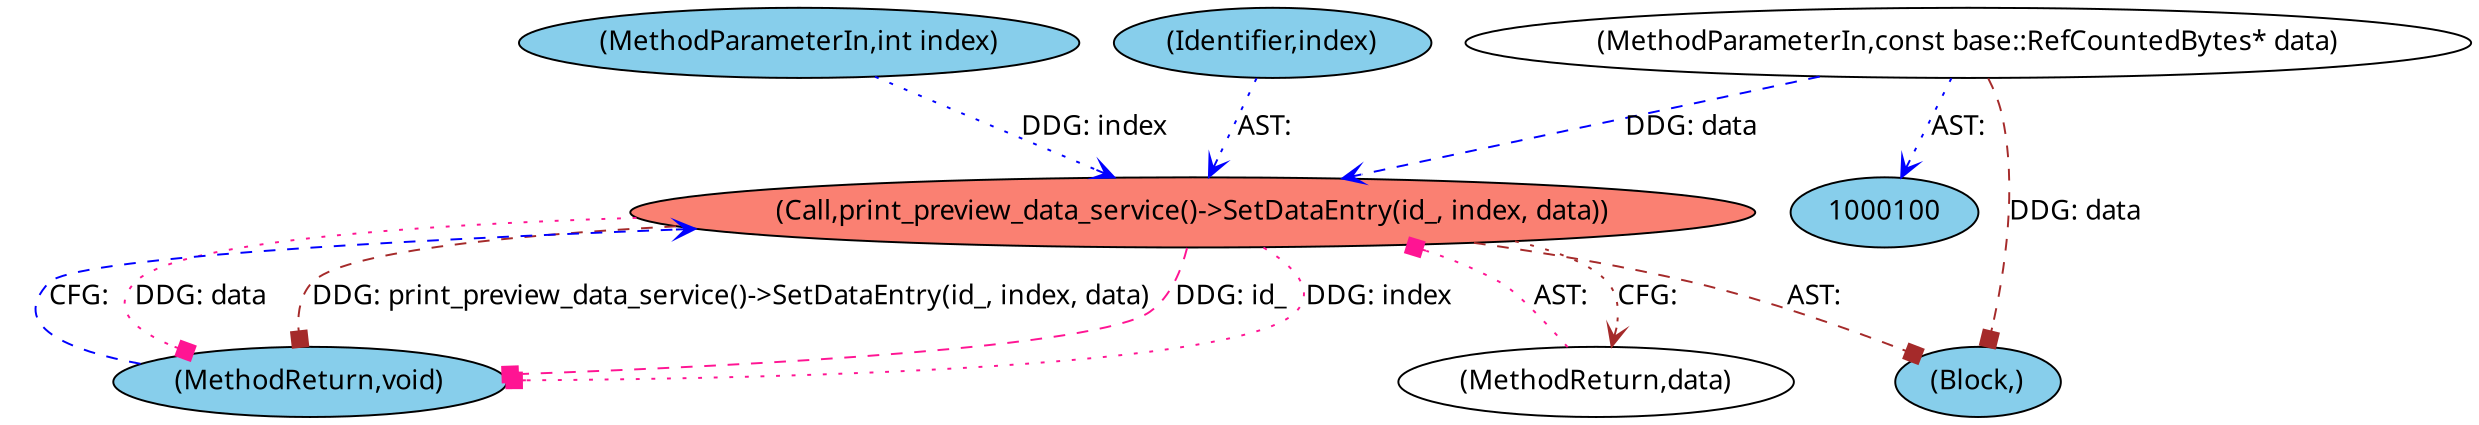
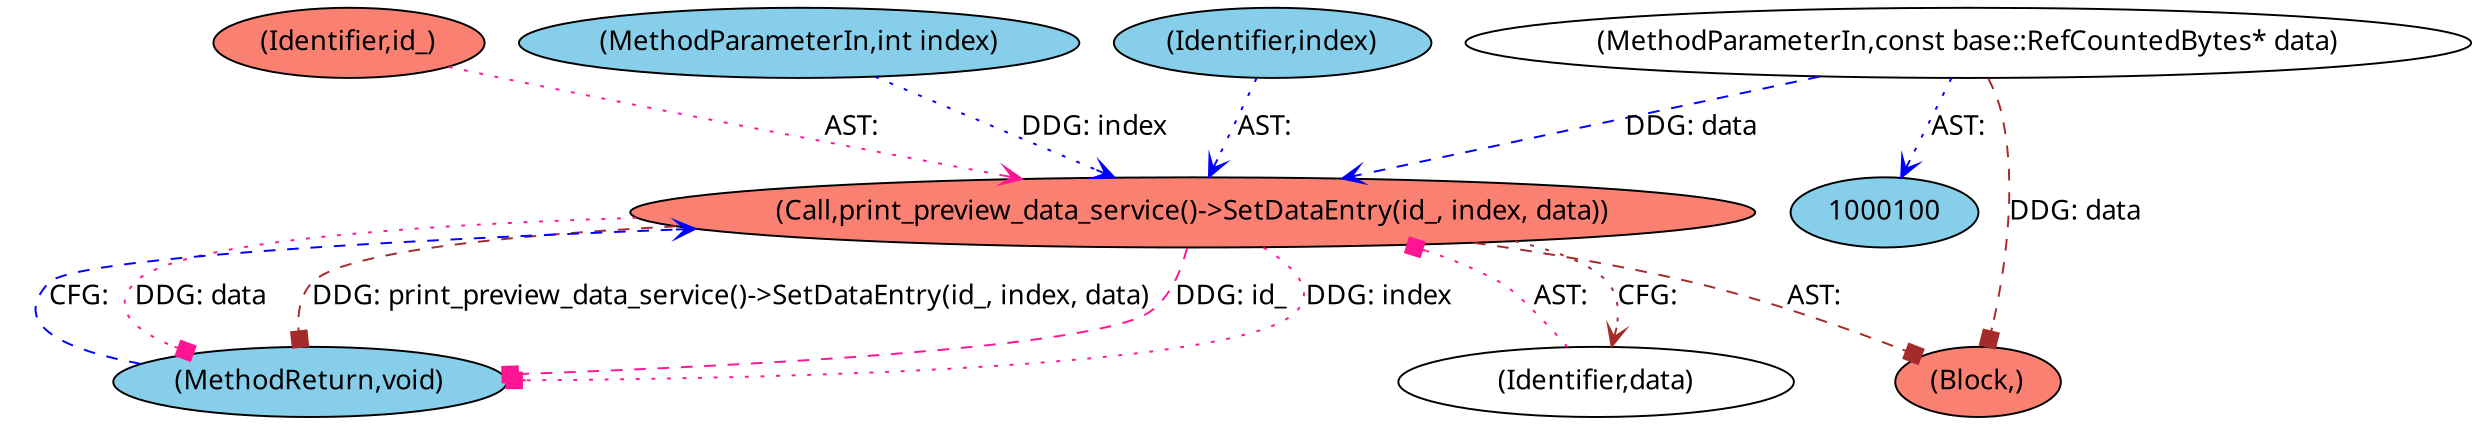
node "(Identifier,id_)": added
node "(MethodReturn,data)": label "(MethodReturn,data)" -> "(Identifier,data)"
node "(Block,)": fillcolor skyblue -> salmon
